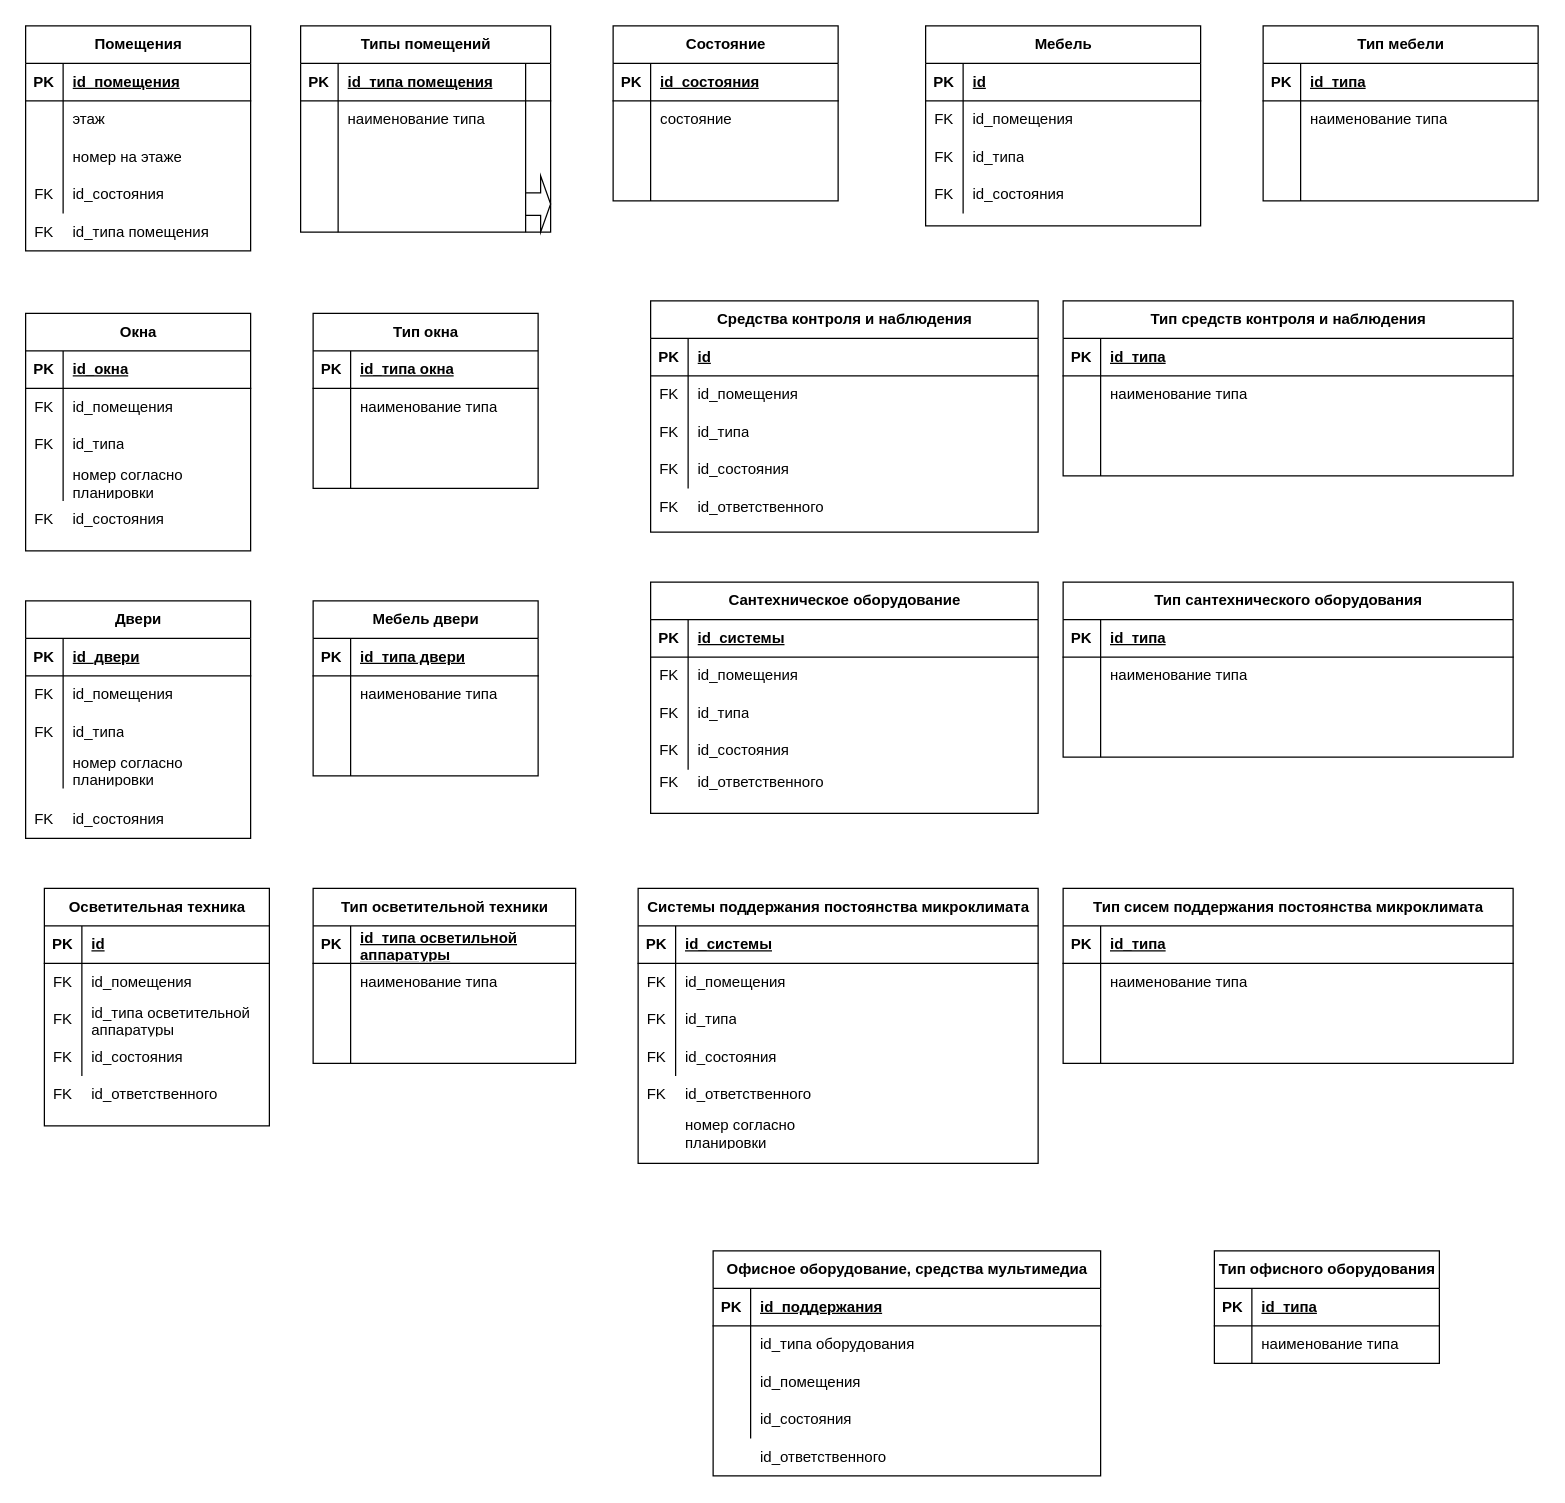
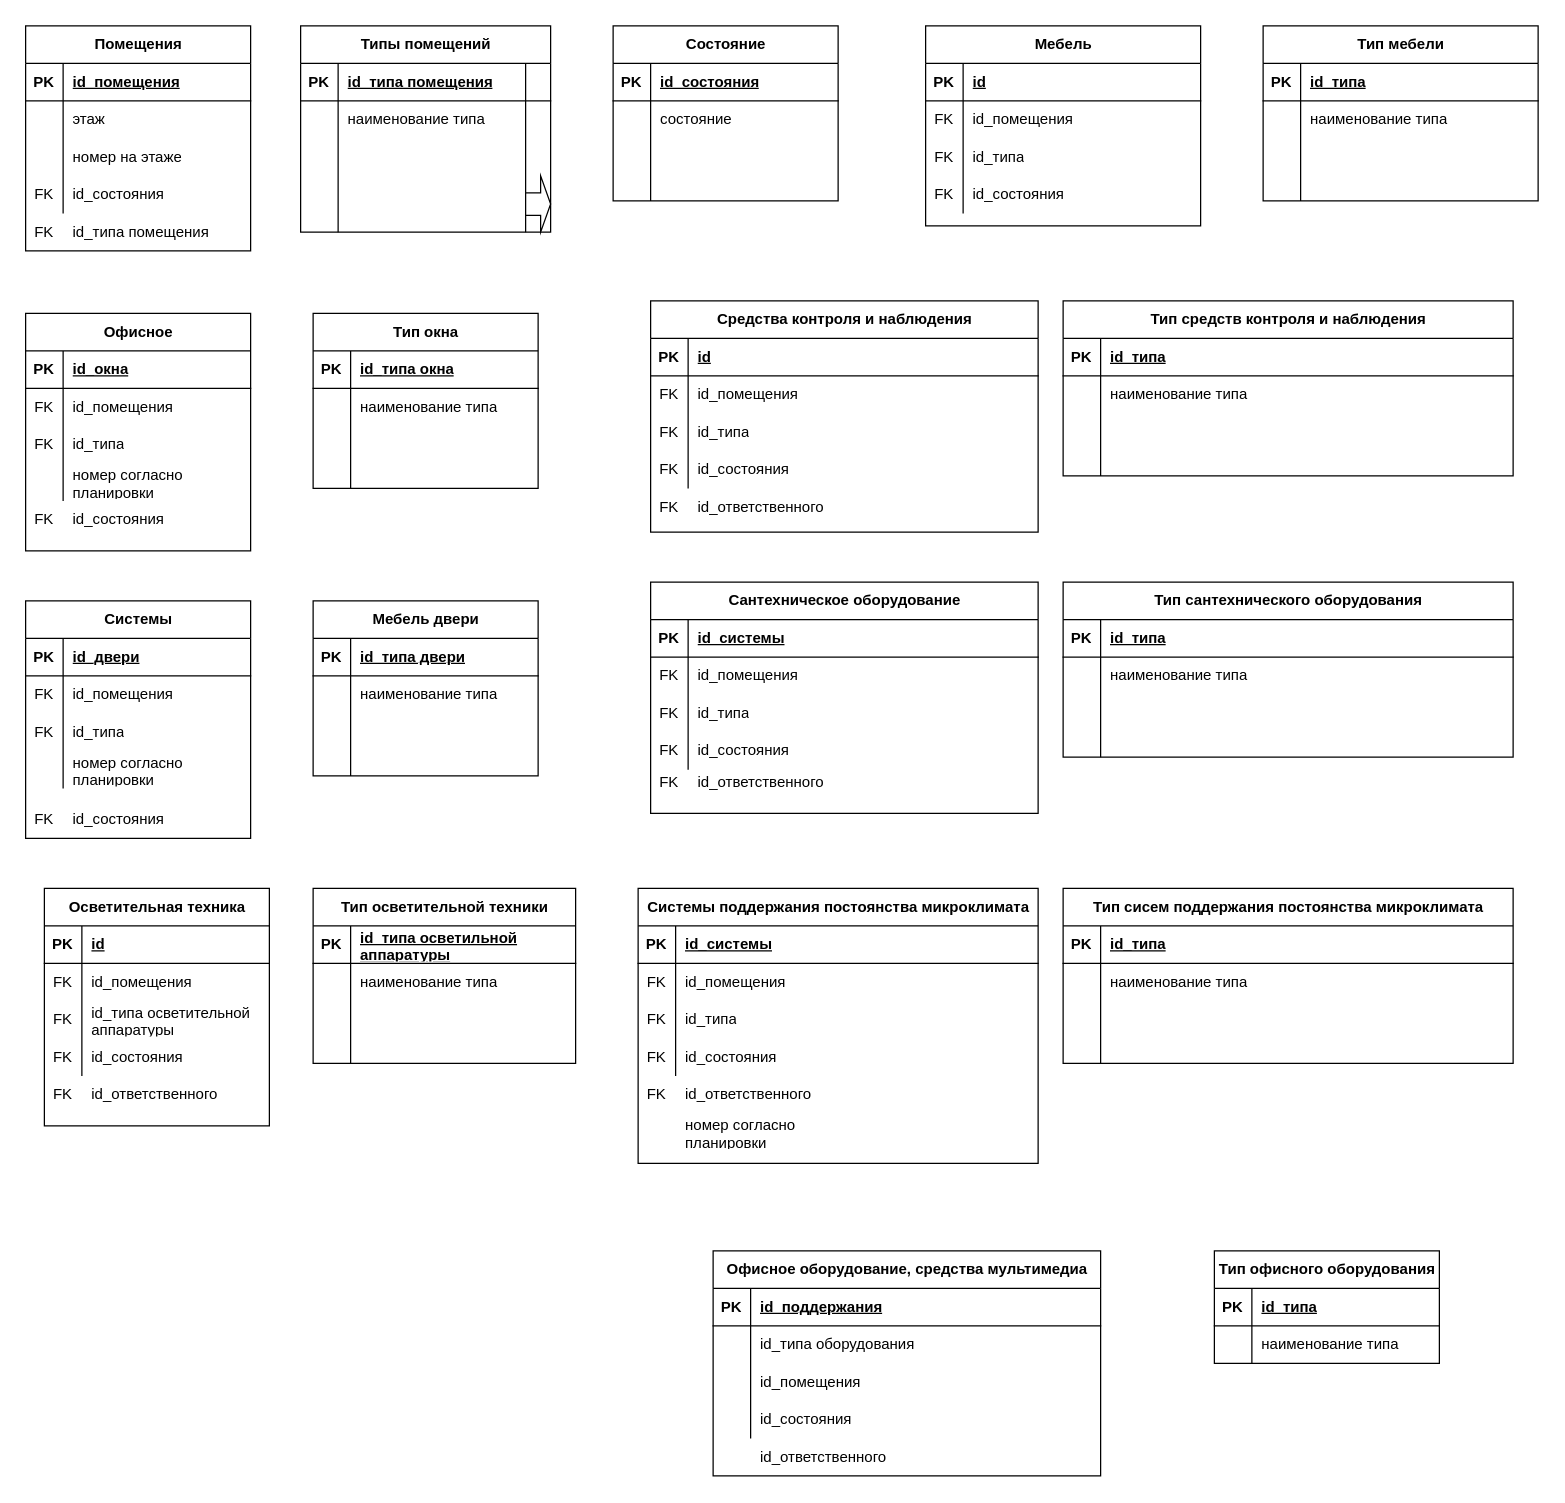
node "Окна": label "Окна" -> "Офисное"
node "Двери": label "Двери" -> "Системы"
